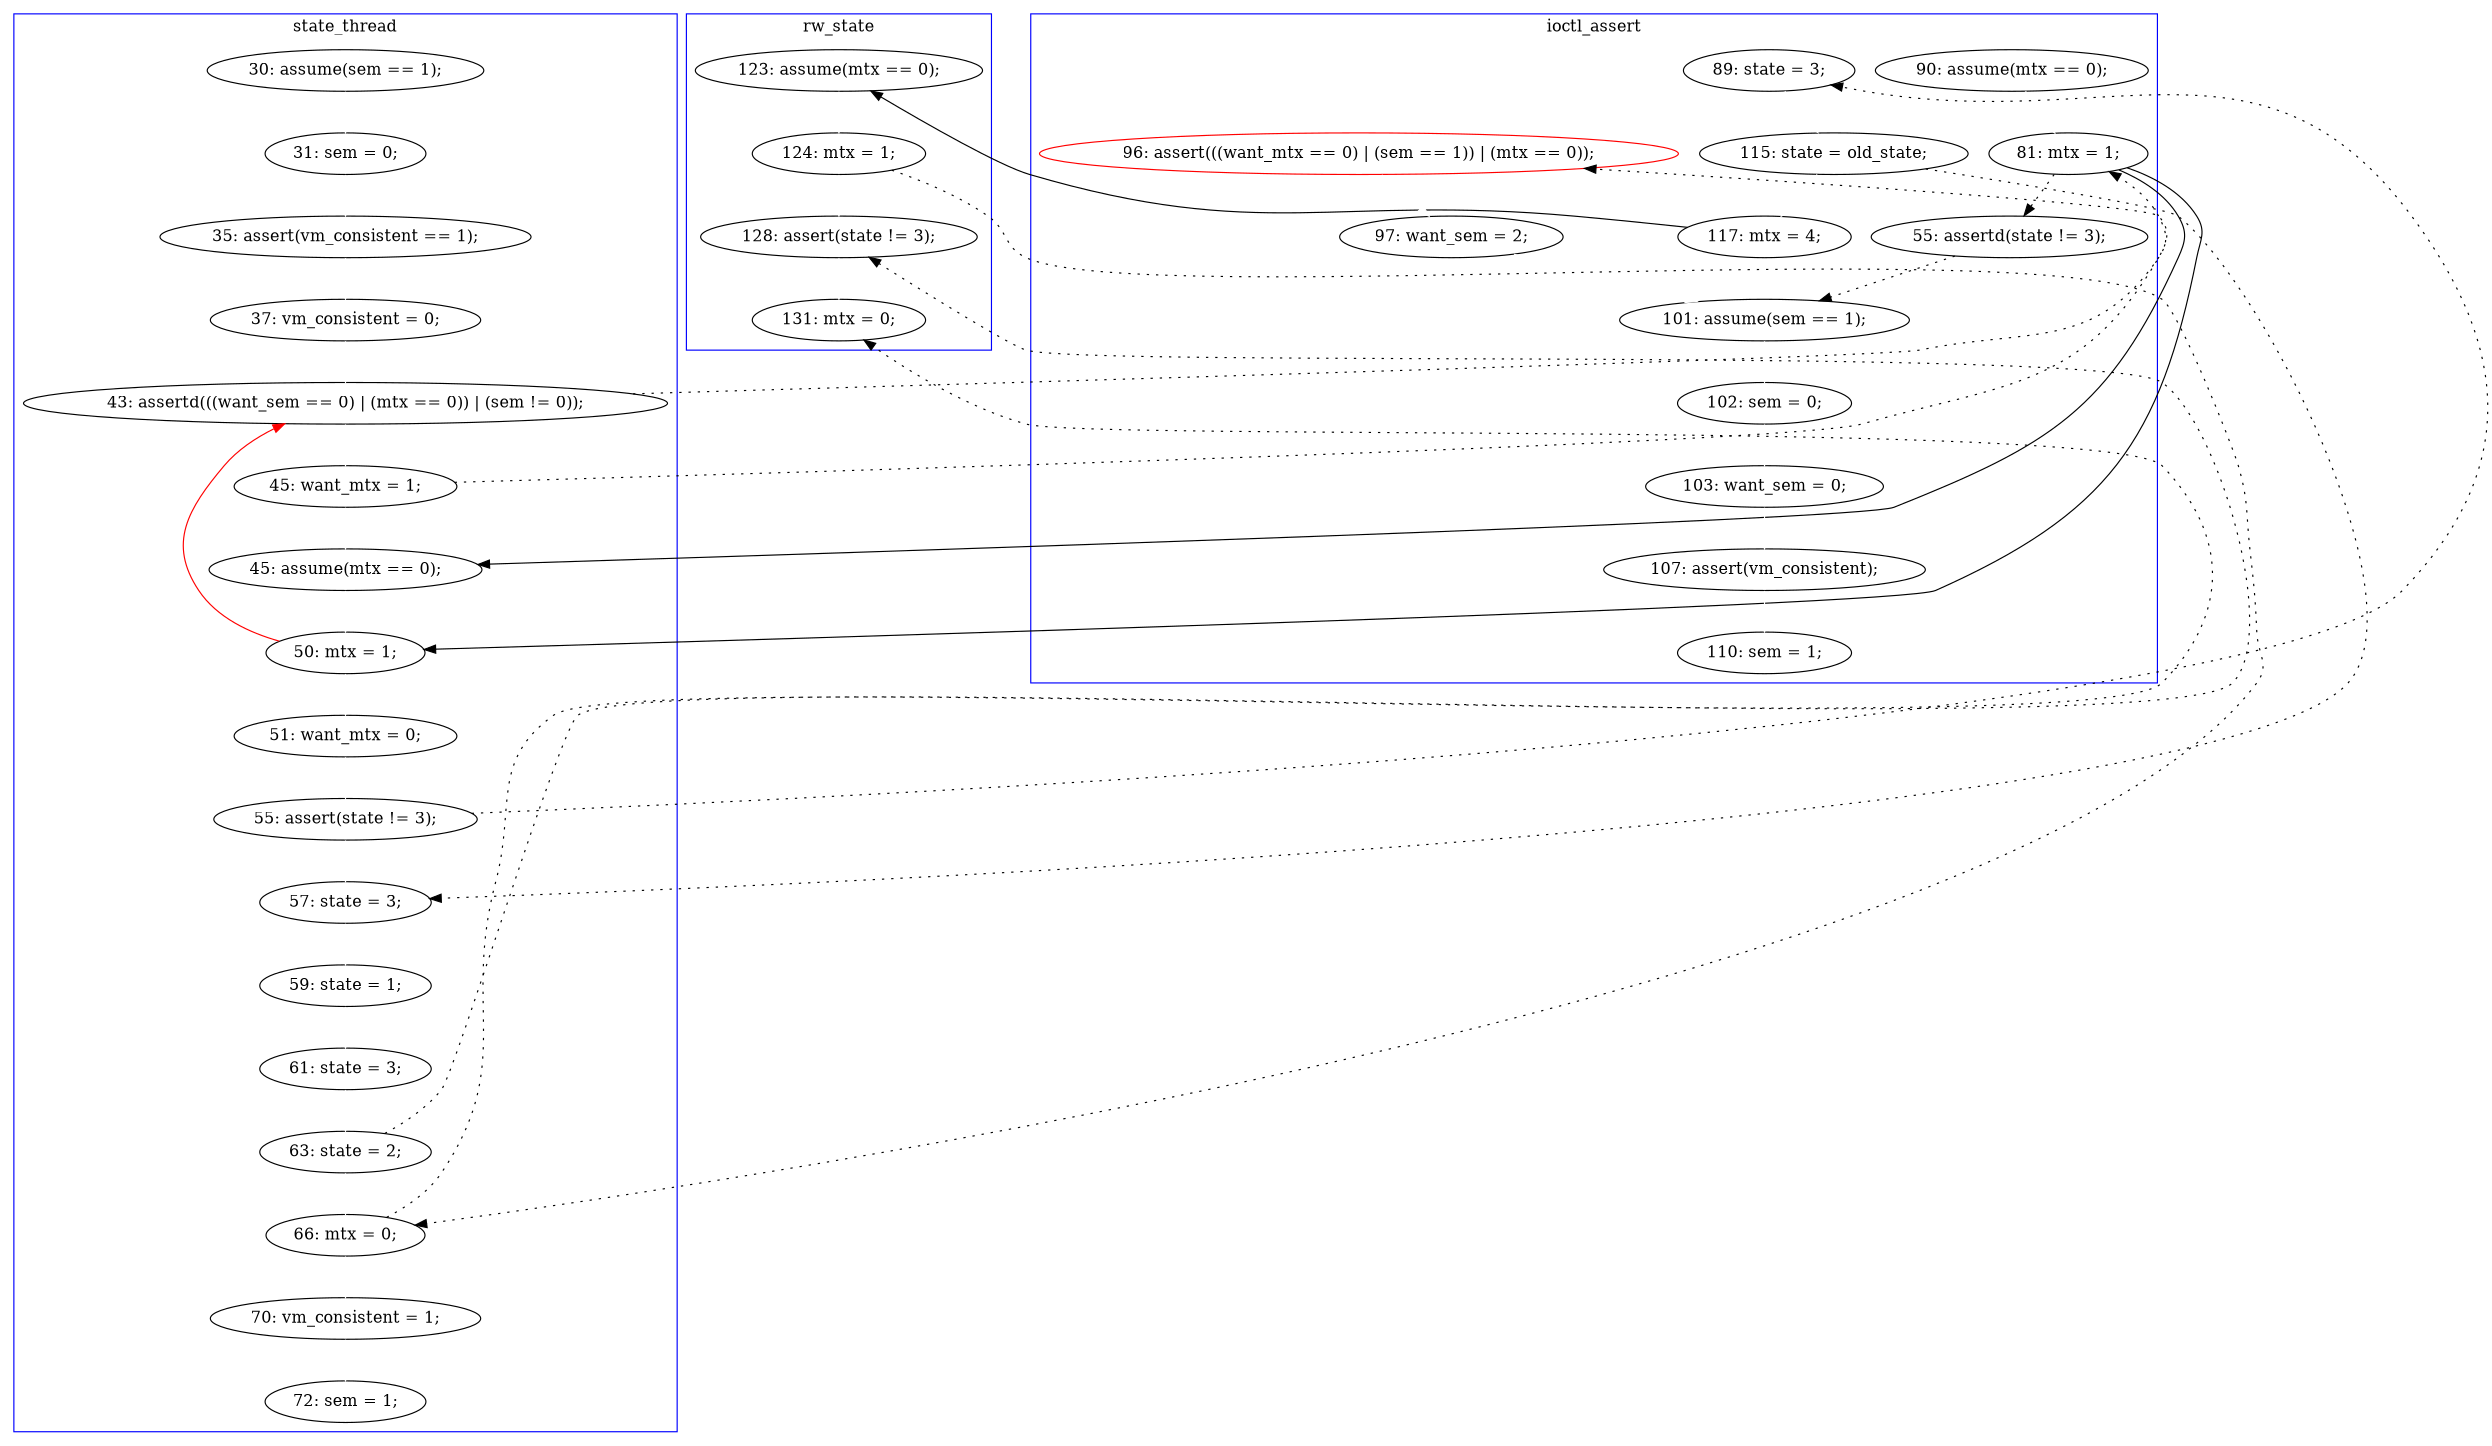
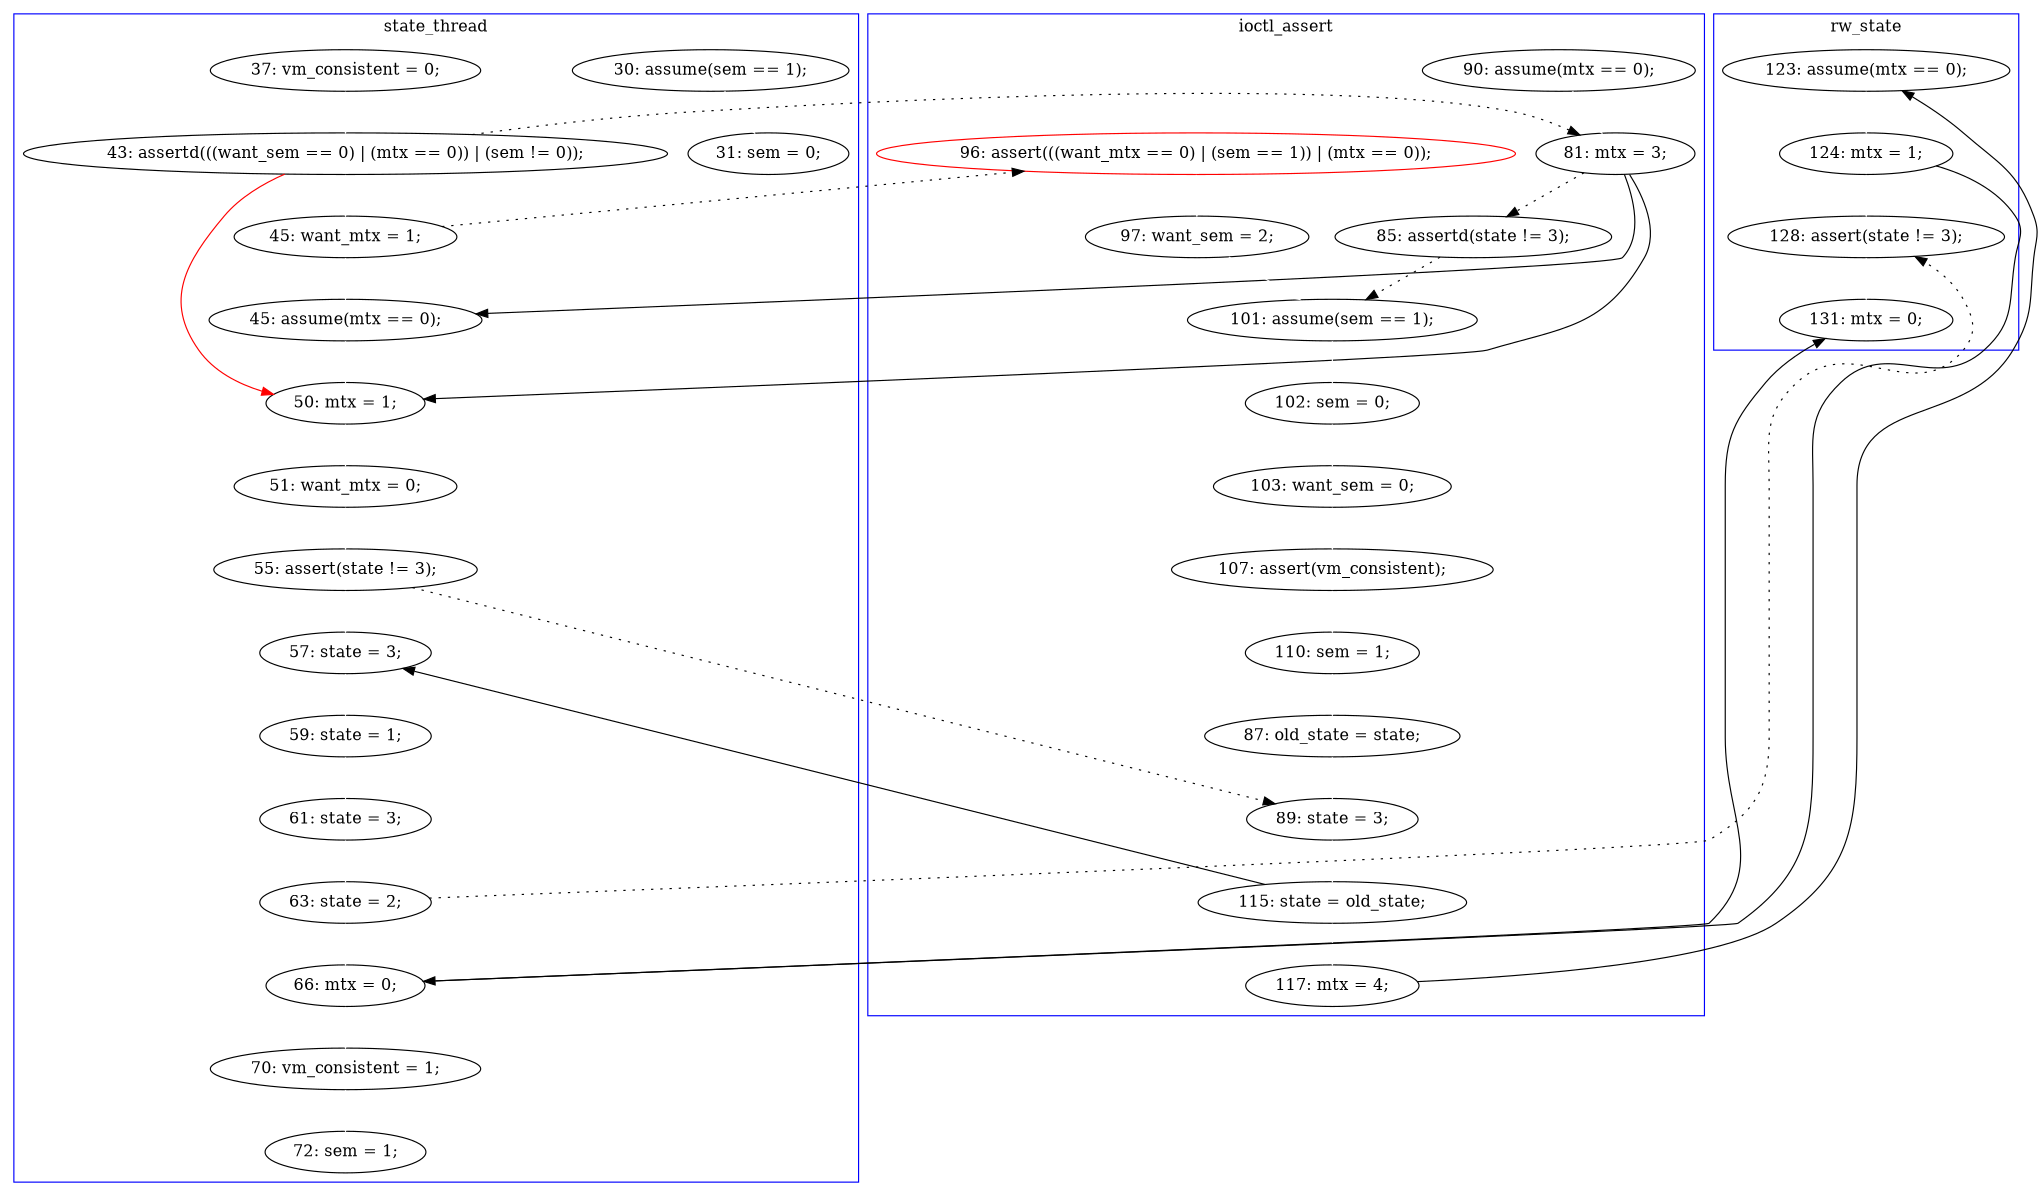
node "81: mtx = 1;": label "81: mtx = 1;" -> "81: mtx = 3;"
node "35: assert(vm_consistent == 1);": removed
node "55: assertd(state != 3);": label "55: assertd(state != 3);" -> "85: assertd(state != 3);"
edge "50: mtx = 1;" -> "43: assertd(((want_sem == 0) | (mtx == 0)) | (sem != 0));": reversed
edge "66: mtx = 0;" -> "131: mtx = 0;": style dotted -> solid
edge "124: mtx = 1;" -> "66: mtx = 0;": style dotted -> solid
node "87: old_state = state;": added
edge "115: state = old_state;" -> "57: state = 3;": style dotted -> solid
